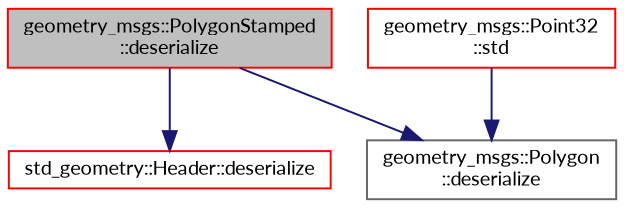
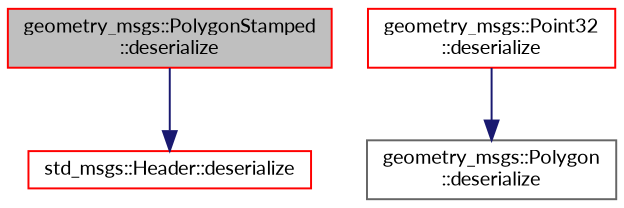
node "geometry_msgs::Point32 ::std": label "geometry_msgs::Point32 ::std" -> "geometry_msgs::Point32 ::deserialize"
edge "geometry_msgs::PolygonStamped ::deserialize" -> "geometry_msgs::Polygon ::deserialize": removed
node "std_geometry::Header::deserialize": label "std_geometry::Header::deserialize" -> "std_msgs::Header::deserialize"
